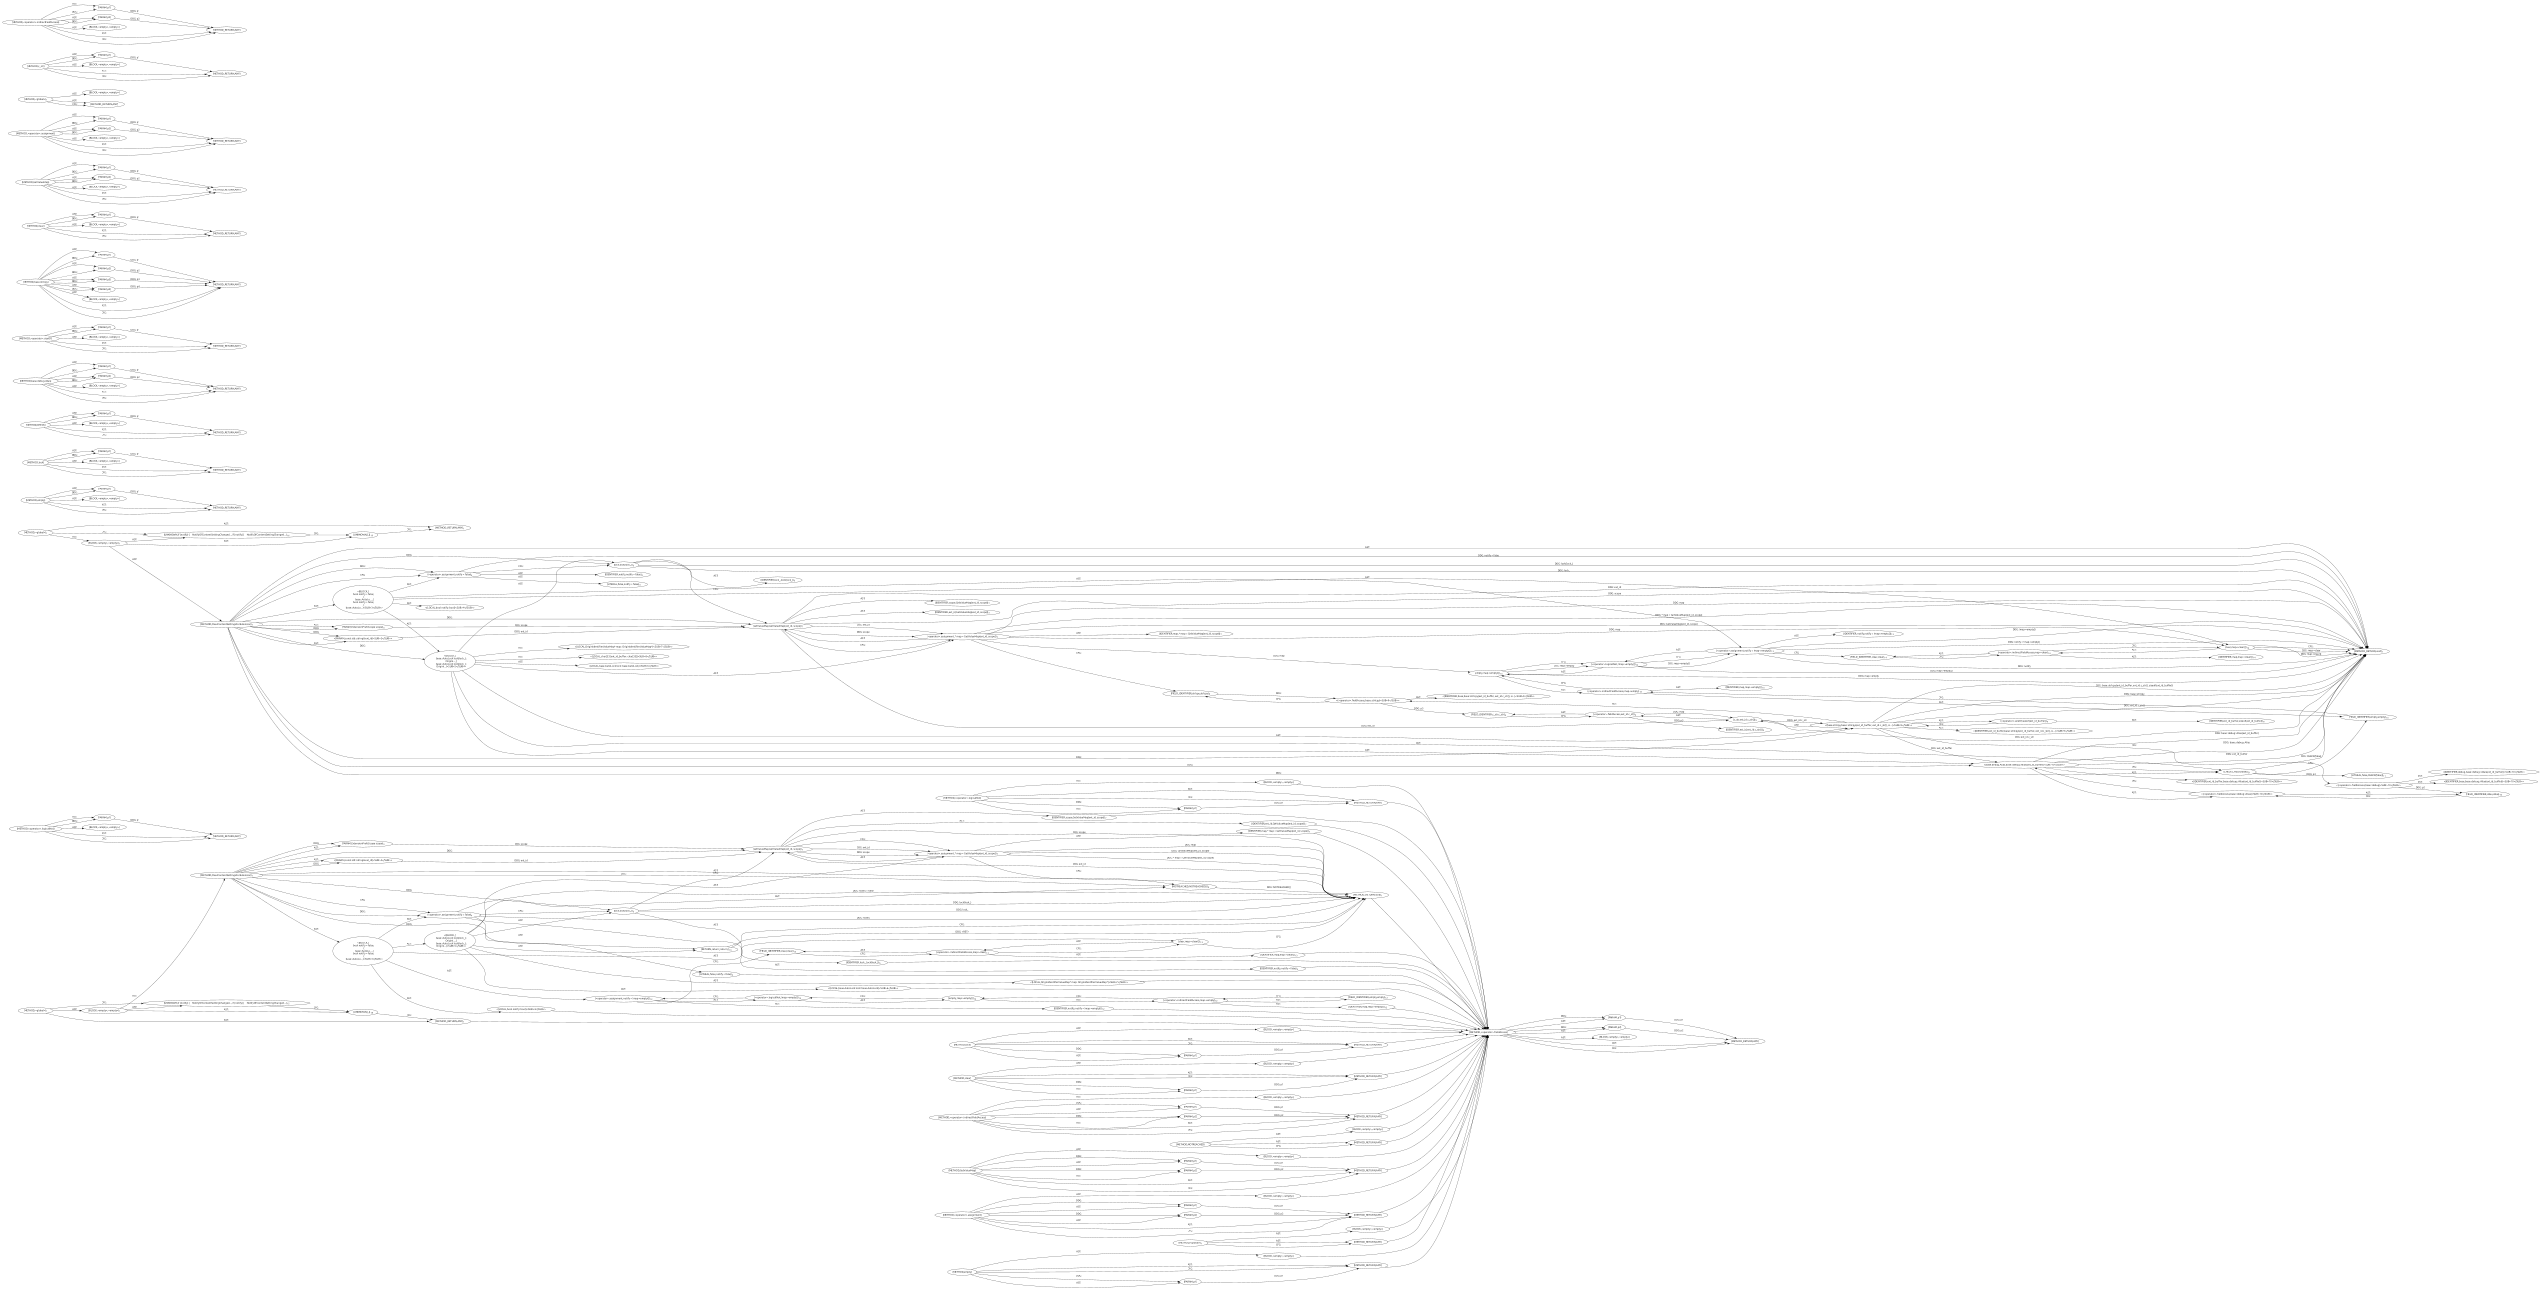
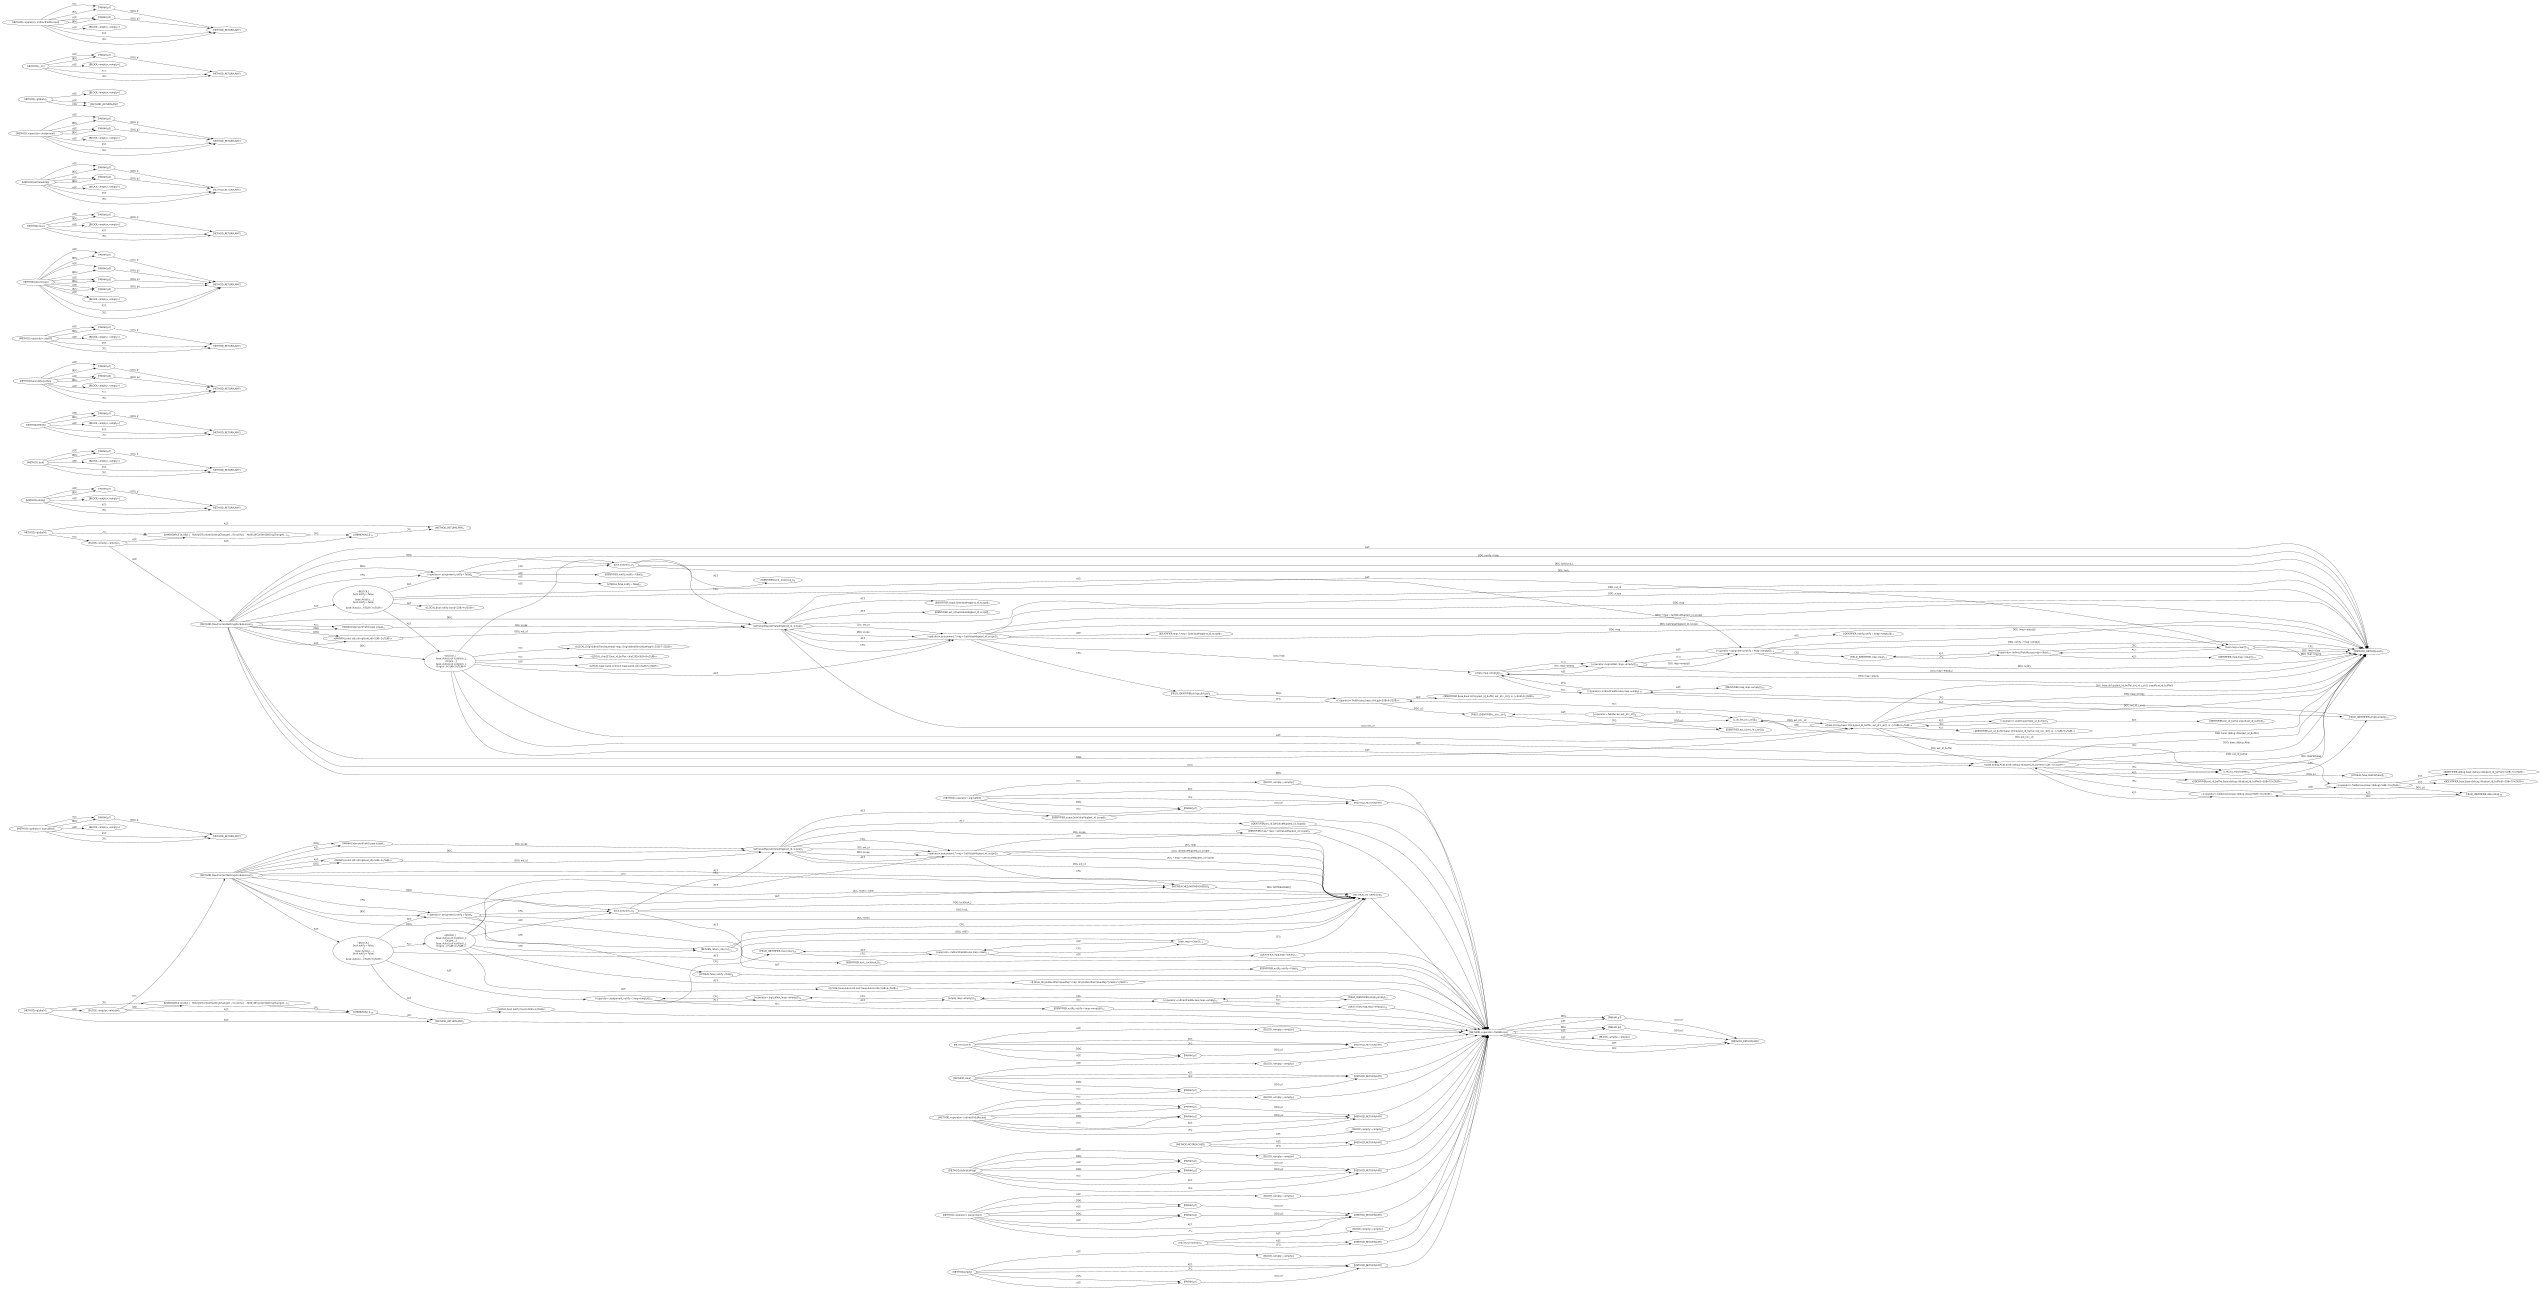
edge "(<operator>.fieldAccess,ext_id.c_str)" -> "(c_str,ext_id.c_str())": label "DDG: map" -> "CFG: "
edge "(FIELD_IDENTIFIER,c_str,c_str)" -> "(<operator>.fieldAccess,ext_id.c_str)": now "(FIELD_IDENTIFIER,c_str,c_str)" -> "(IDENTIFIER,ext_id,ext_id.c_str())"
edge "(c_str,ext_id.c_str())" -> "(<operator>.fieldAccess,ext_id.c_str)": removed, label "AST:"
edge "<(<operator>.fieldAccess,base::debug::Alias)<SUB>10</SUB>>" -> "<(<operator>.fieldAccess,base::debug)<SUB>10</SUB>>": added, label "AST:"
